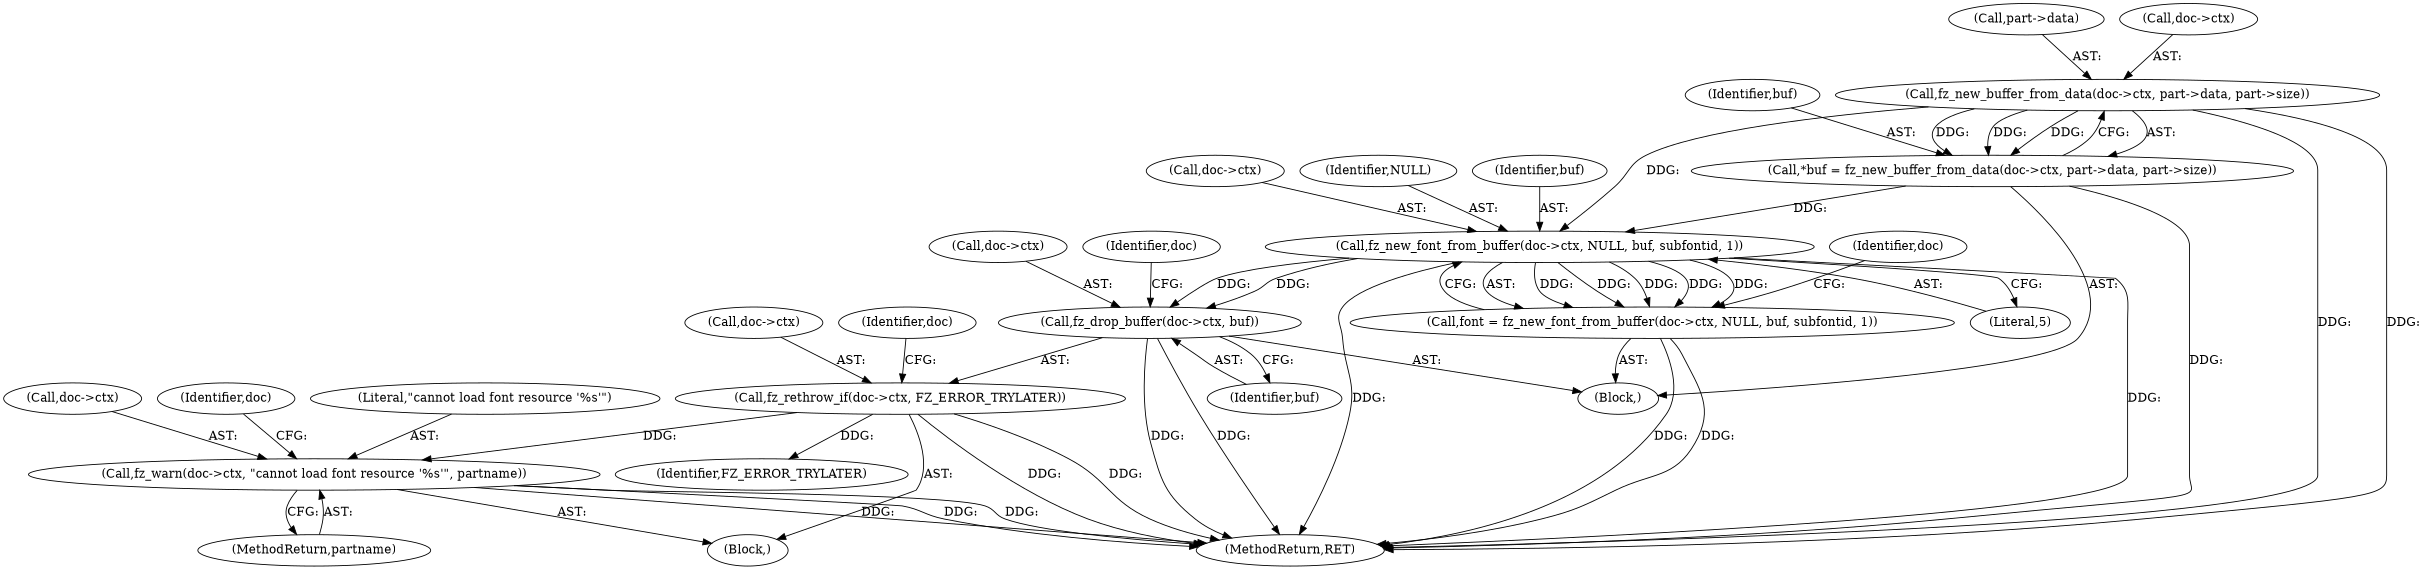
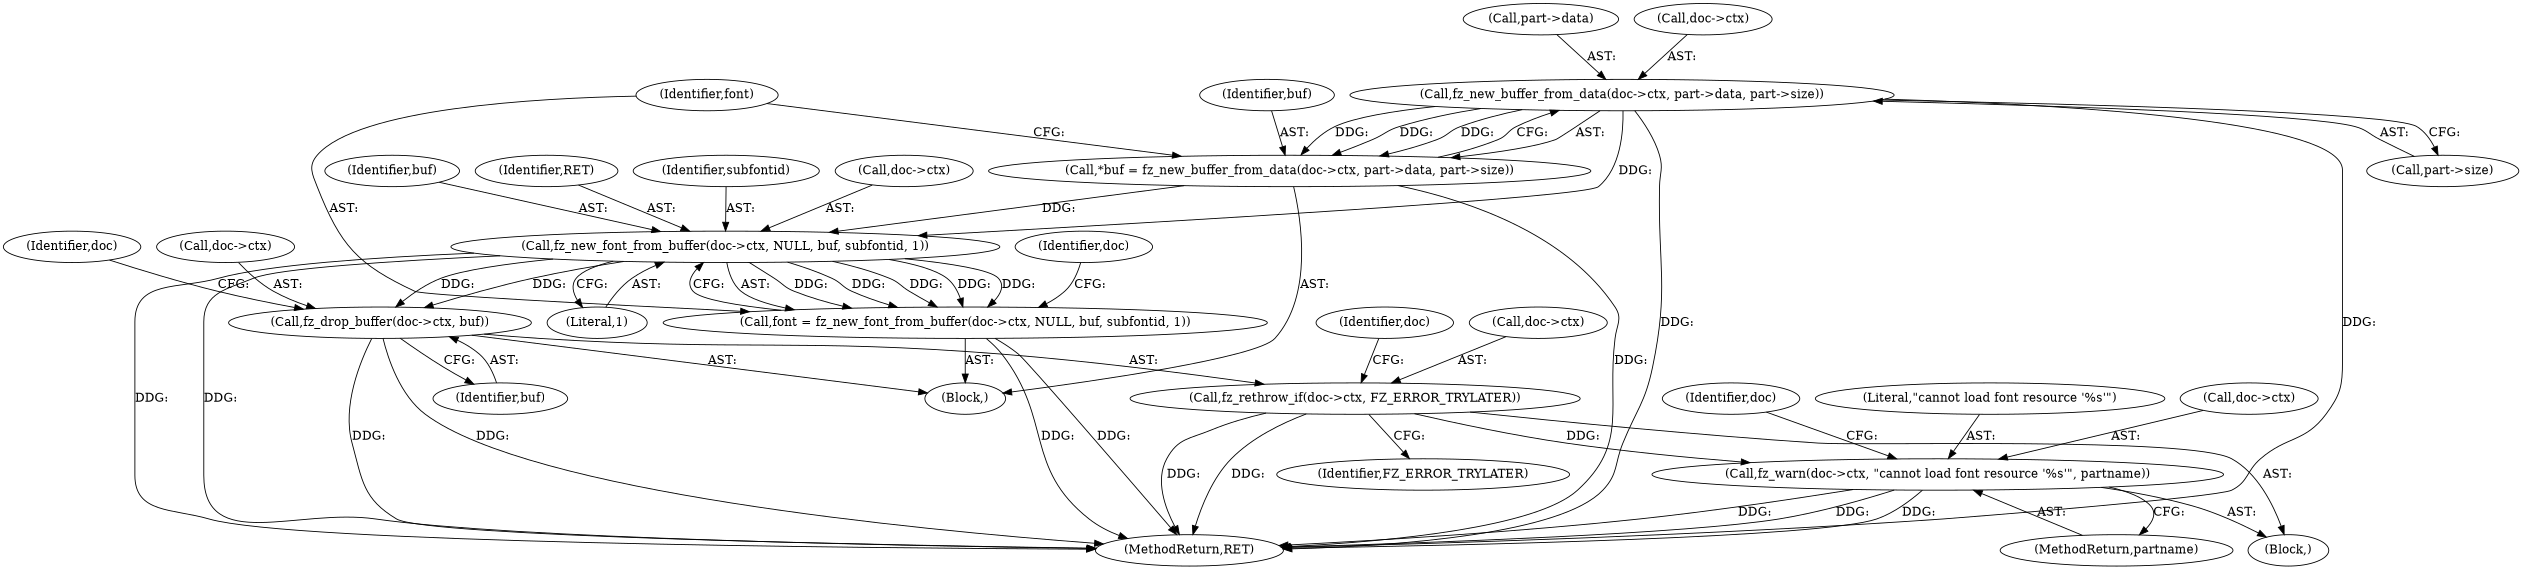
node "(Identifier,font)": added
node "(Identifier,subfontid)": added
node "(Identifier,NULL)": label "(Identifier,NULL)" -> "(Identifier,RET)"
node "(Call,part->size)": added
node "(Literal,5)": label "(Literal,5)" -> "(Literal,1)"
edge "(Call,fz_rethrow_if(doc->ctx, FZ_ERROR_TRYLATER))" -> "(Identifier,FZ_ERROR_TRYLATER)": label "DDG: " -> "CFG: "
